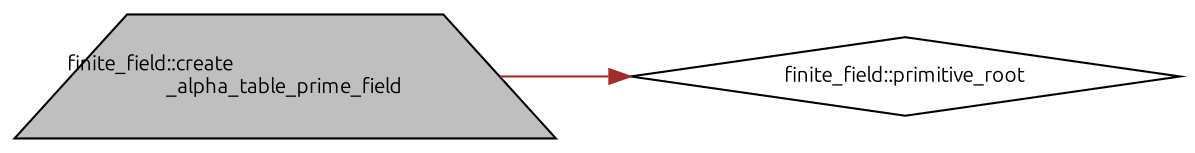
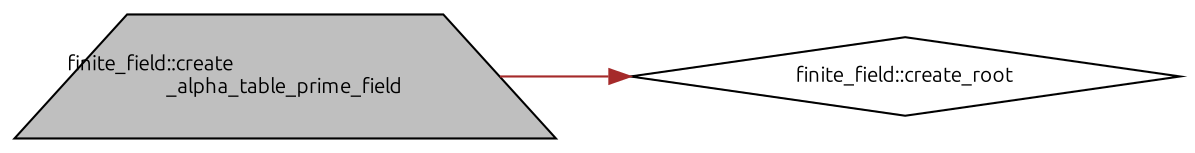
node "finite_field::primitive_root": label "finite_field::primitive_root" -> "finite_field::create_root"
